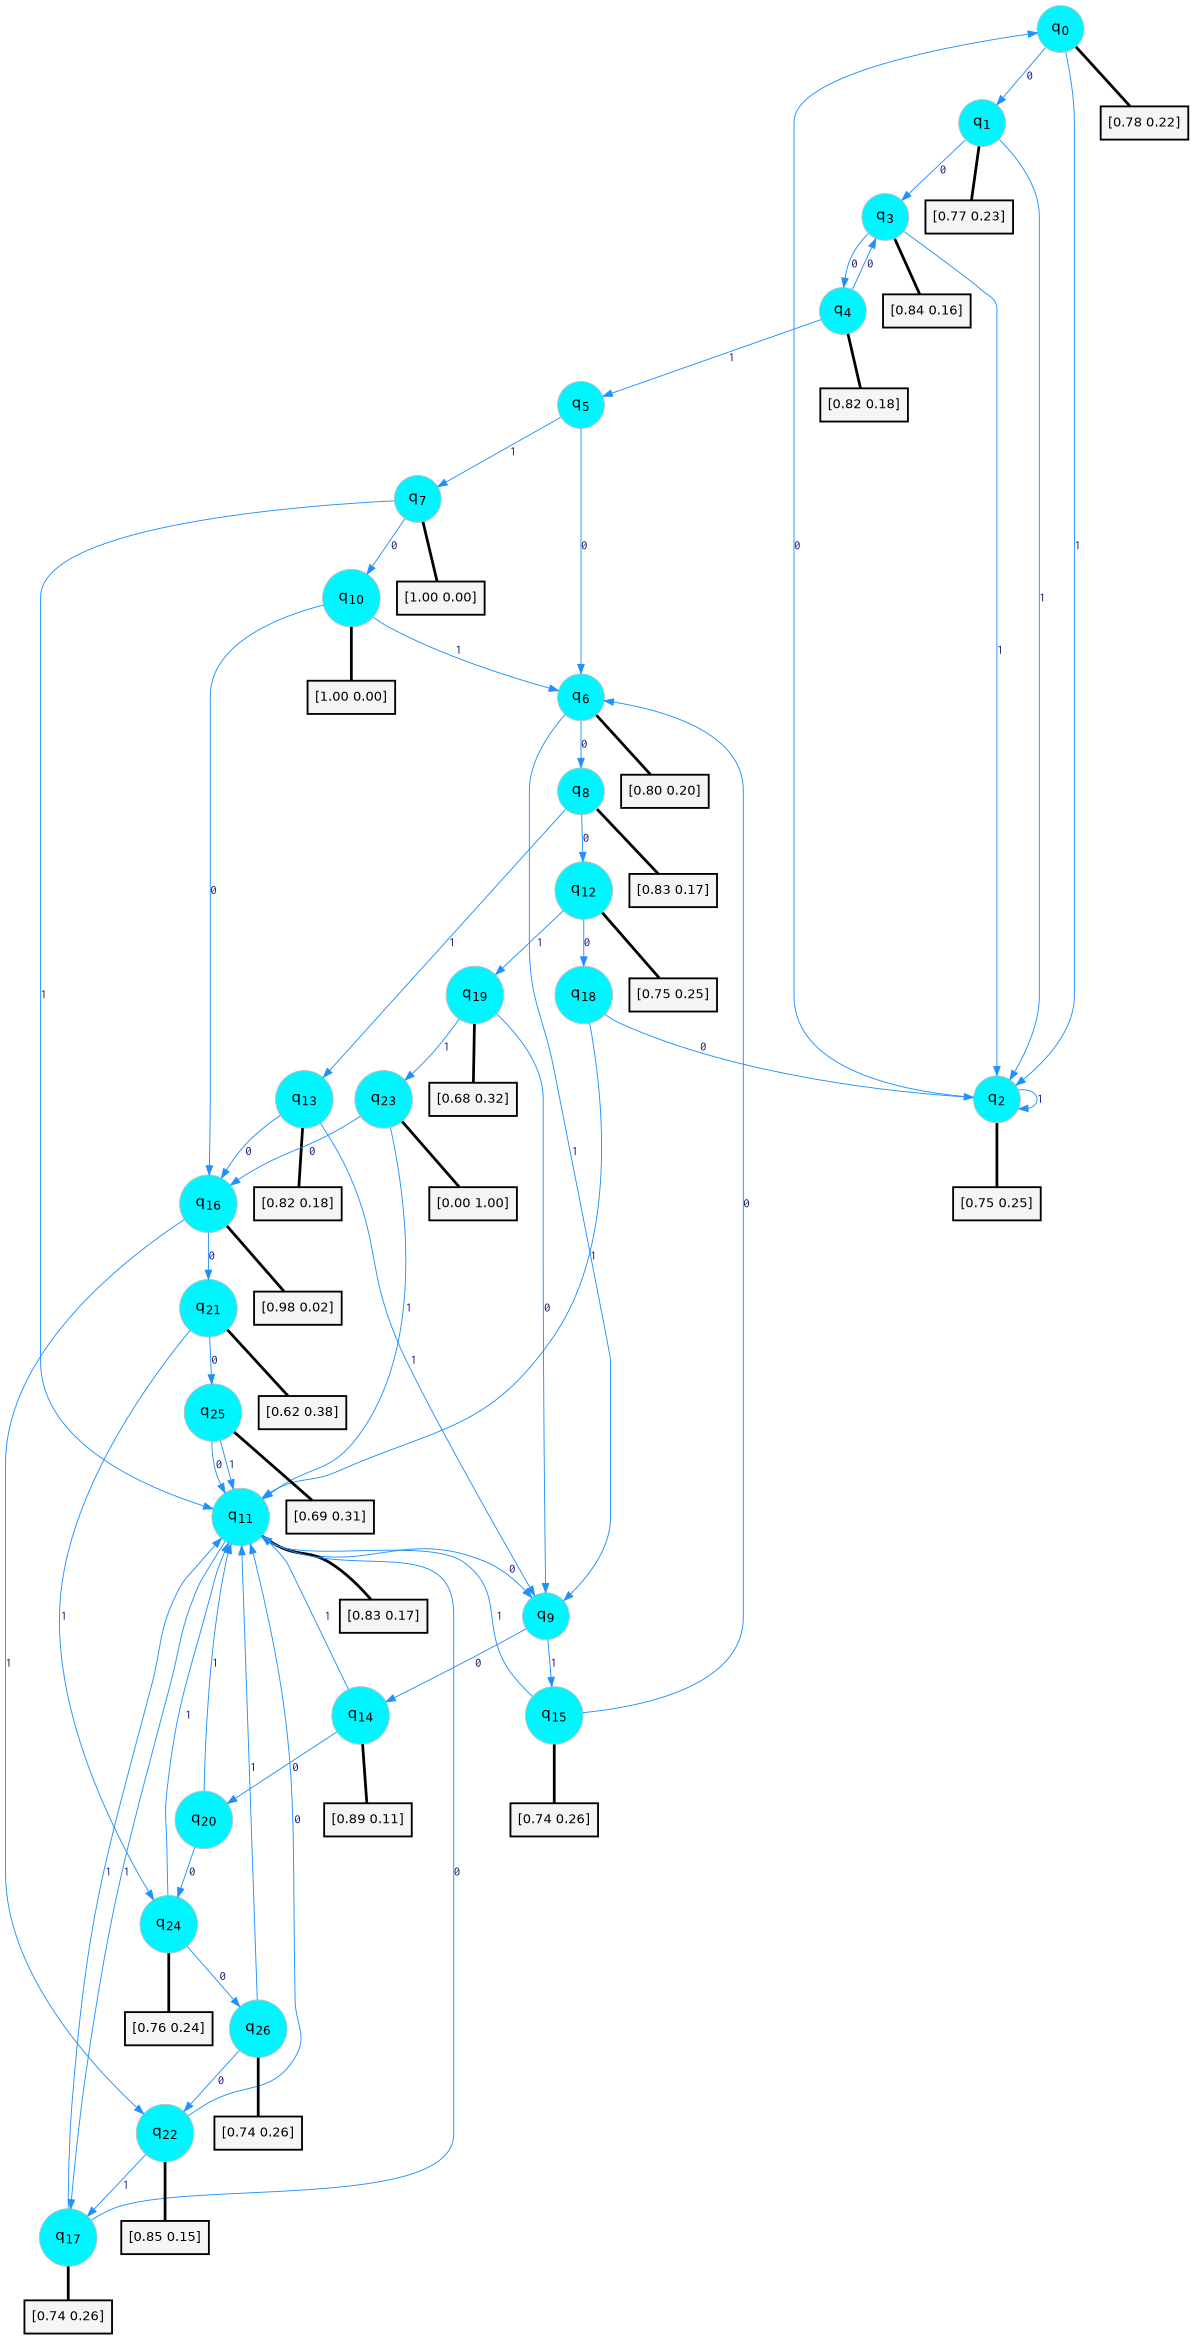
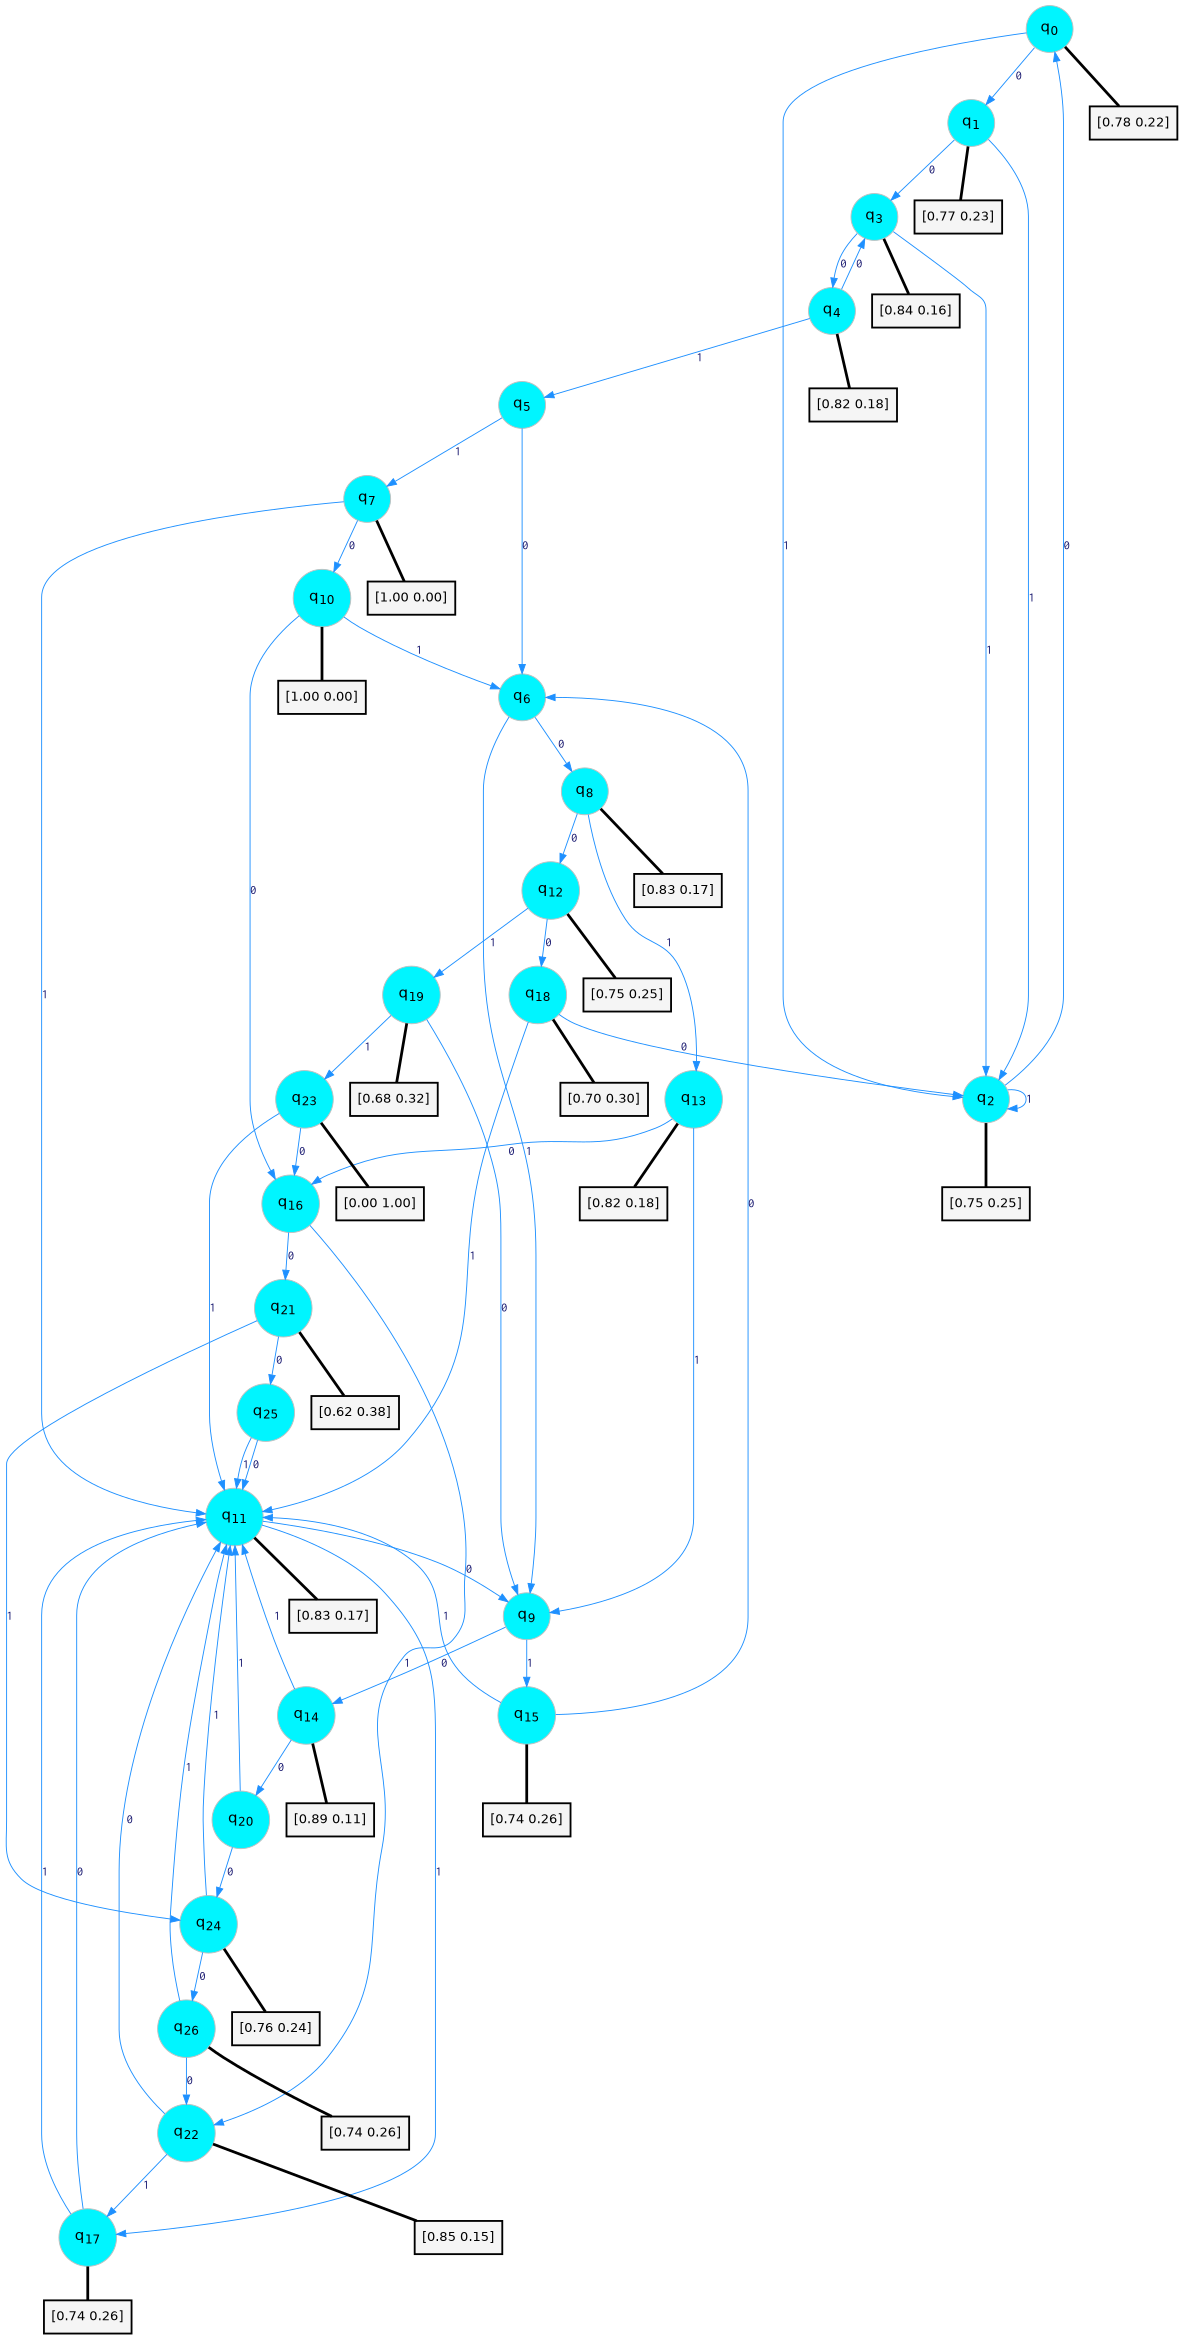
node "[0.80 0.20]": removed
node "[0.70 0.30]": added
node "[0.98 0.02]": removed
node "[0.69 0.31]": removed
